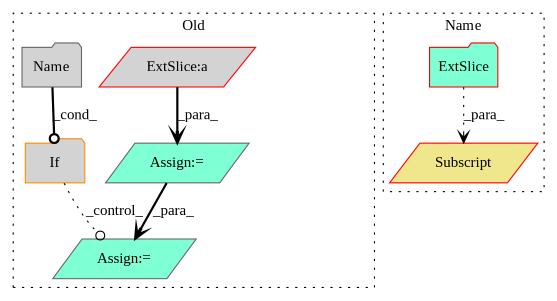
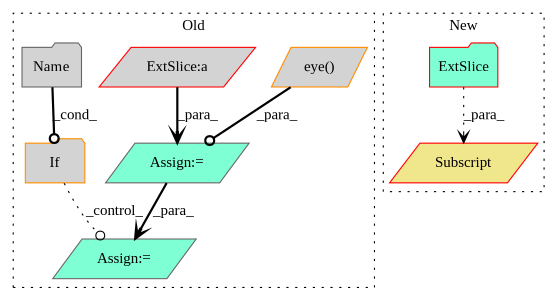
cluster "Name": label "Name" -> "New"
node "eye()": added
